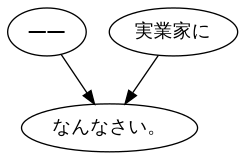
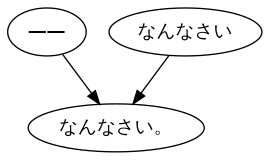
node "実業家に": label "実業家に" -> "なんなさい"
